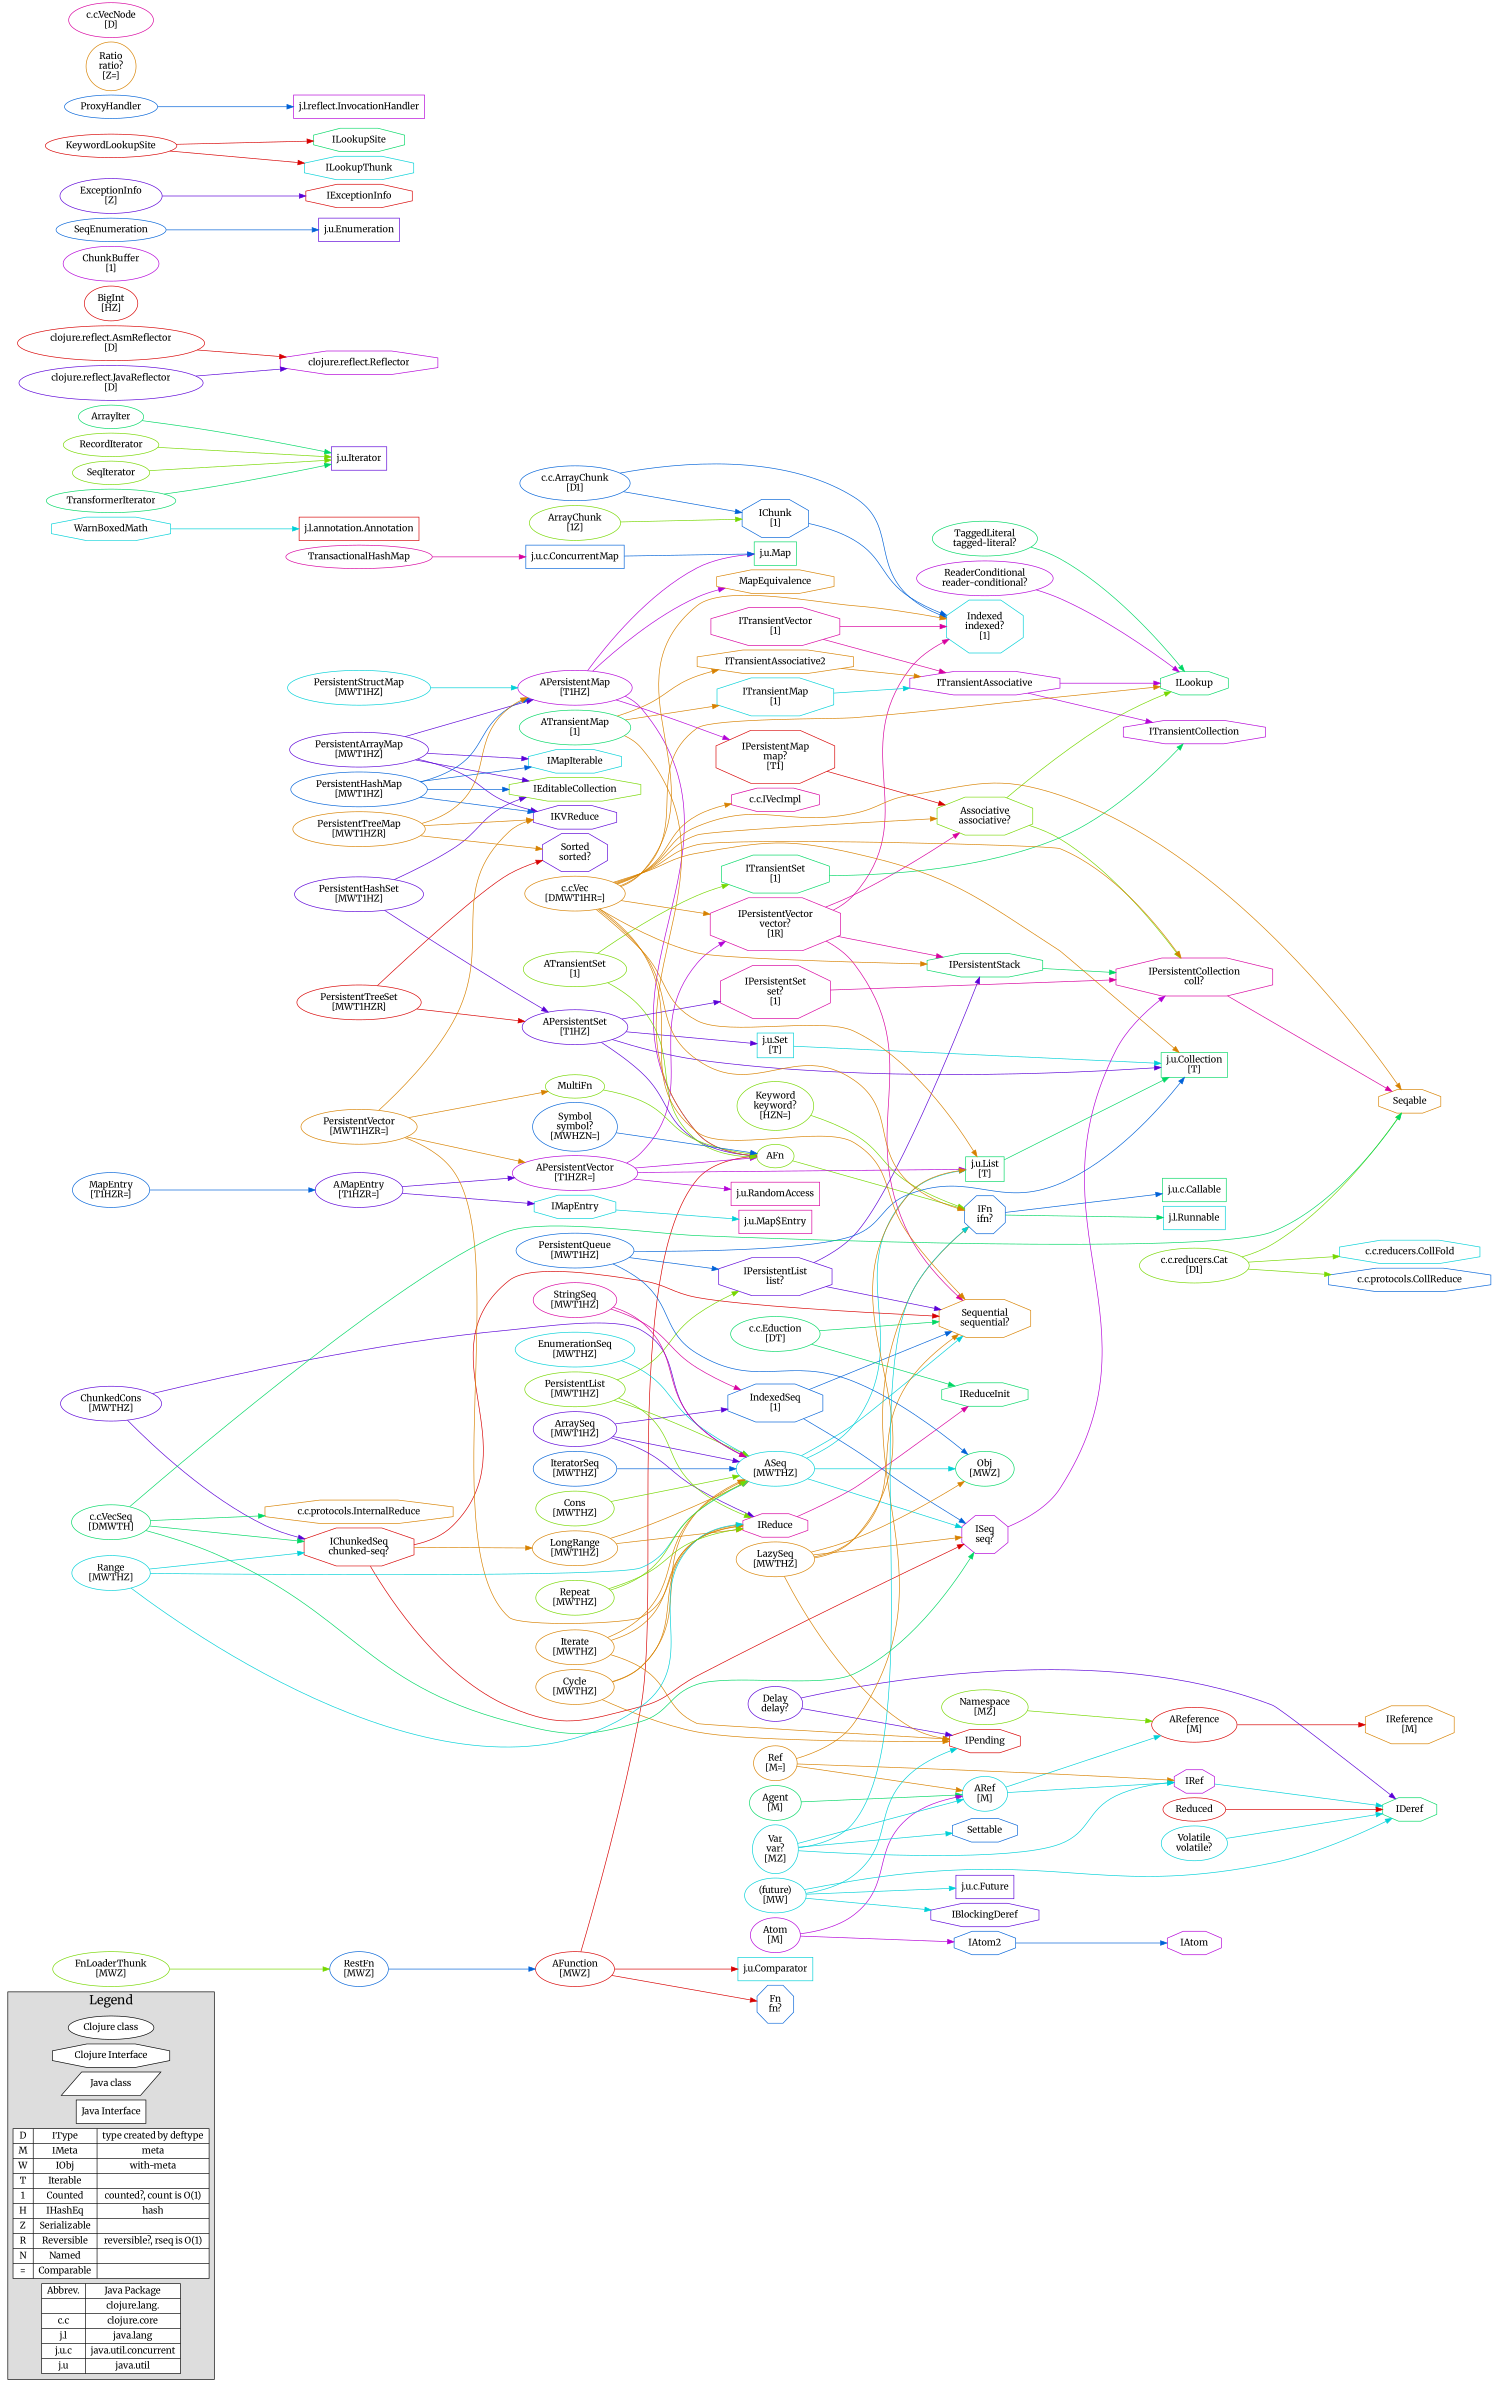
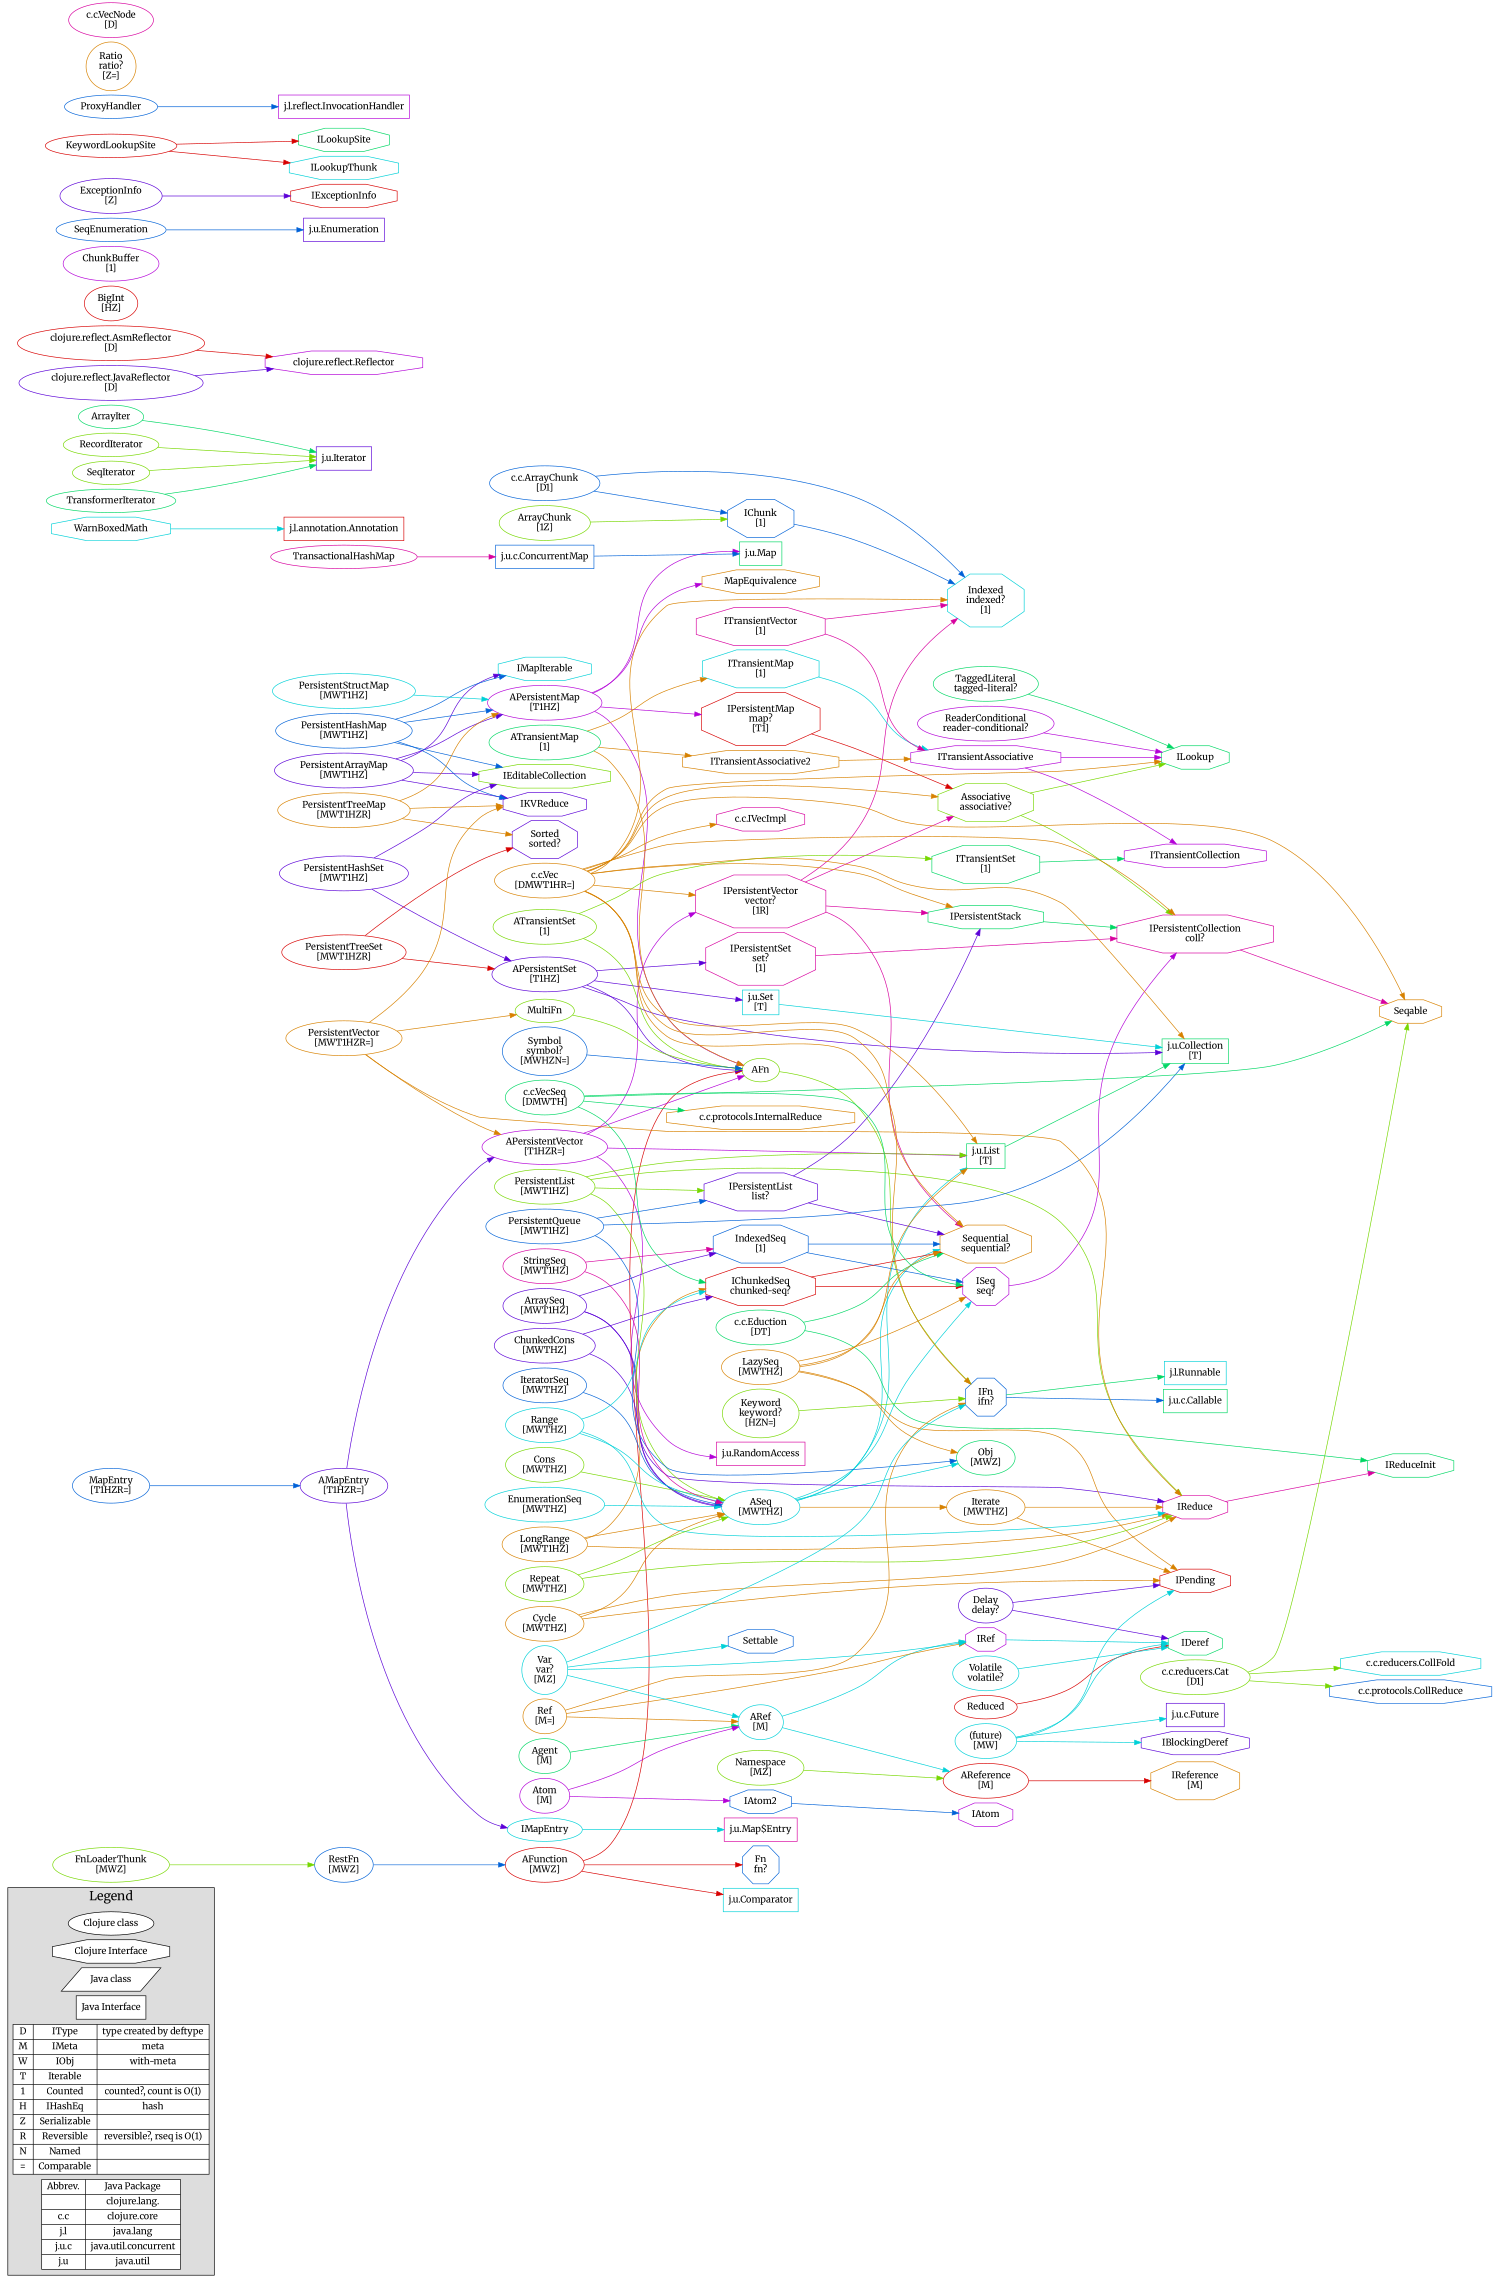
edge "PersistentList [MWT1HZ]" -> "j.u.List [T]": added
node "IMapEntry": shape octagon -> ellipse
edge "IChunkedSeq chunked-seq?" -> "LongRange [MWT1HZ]": reversed
edge "Iterate [MWTHZ]" -> "ASeq [MWTHZ]": reversed
